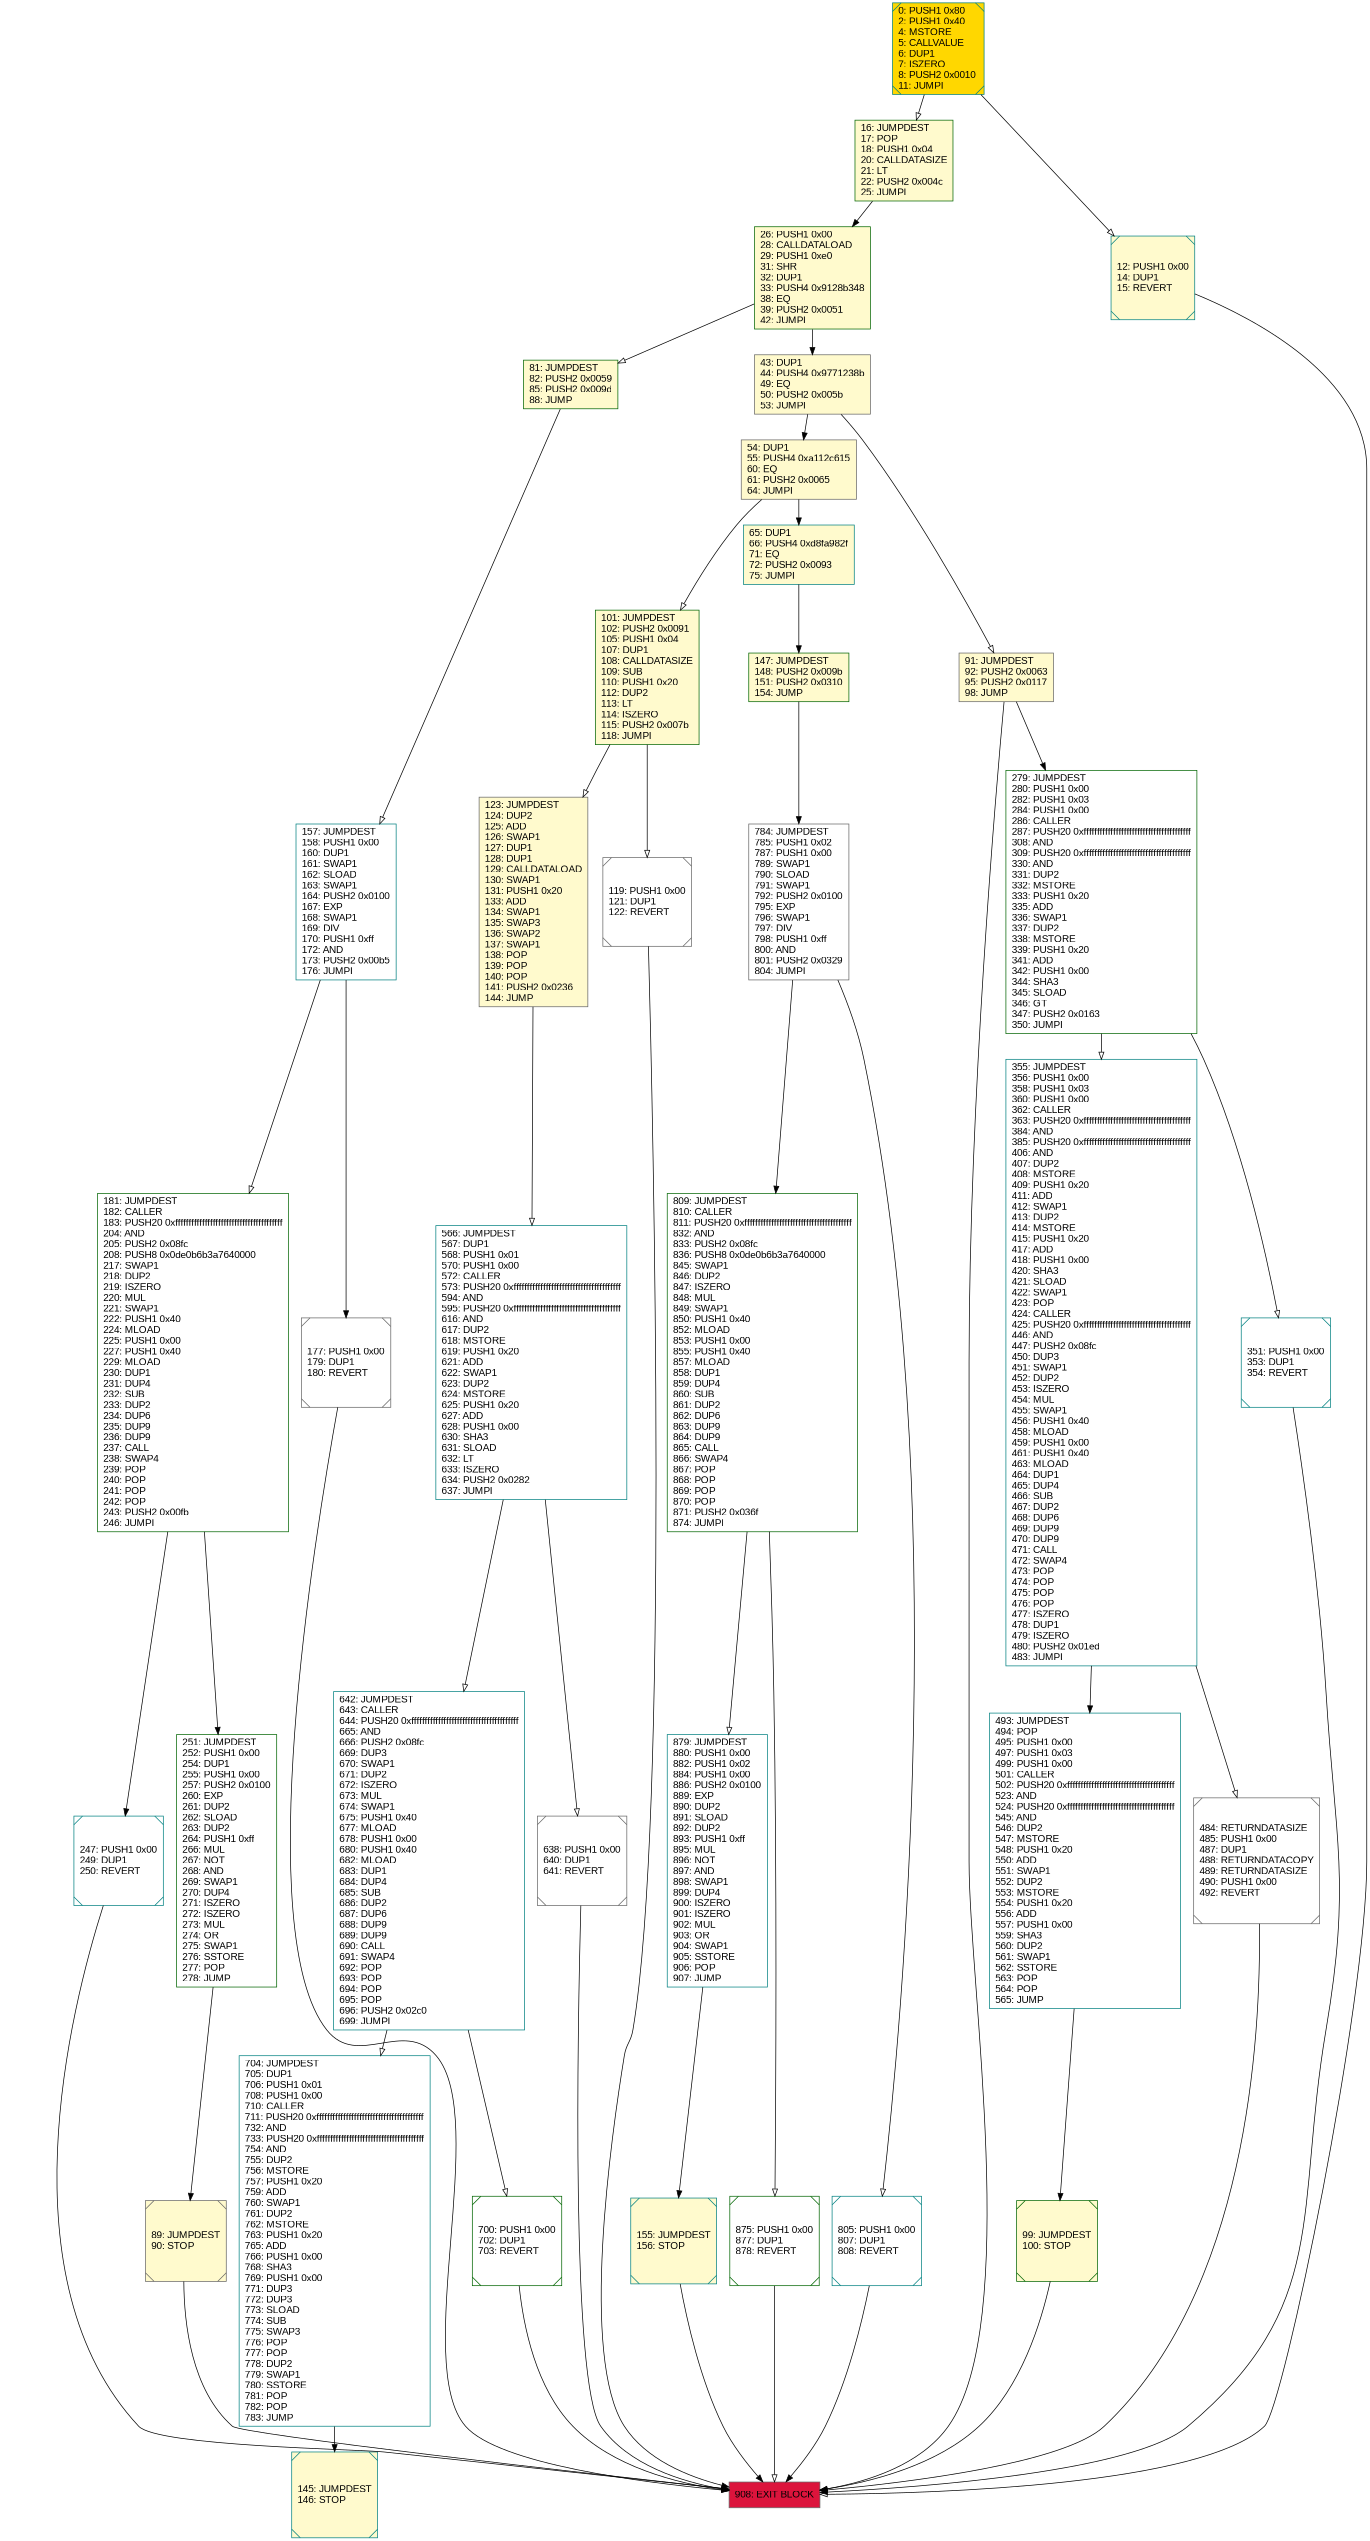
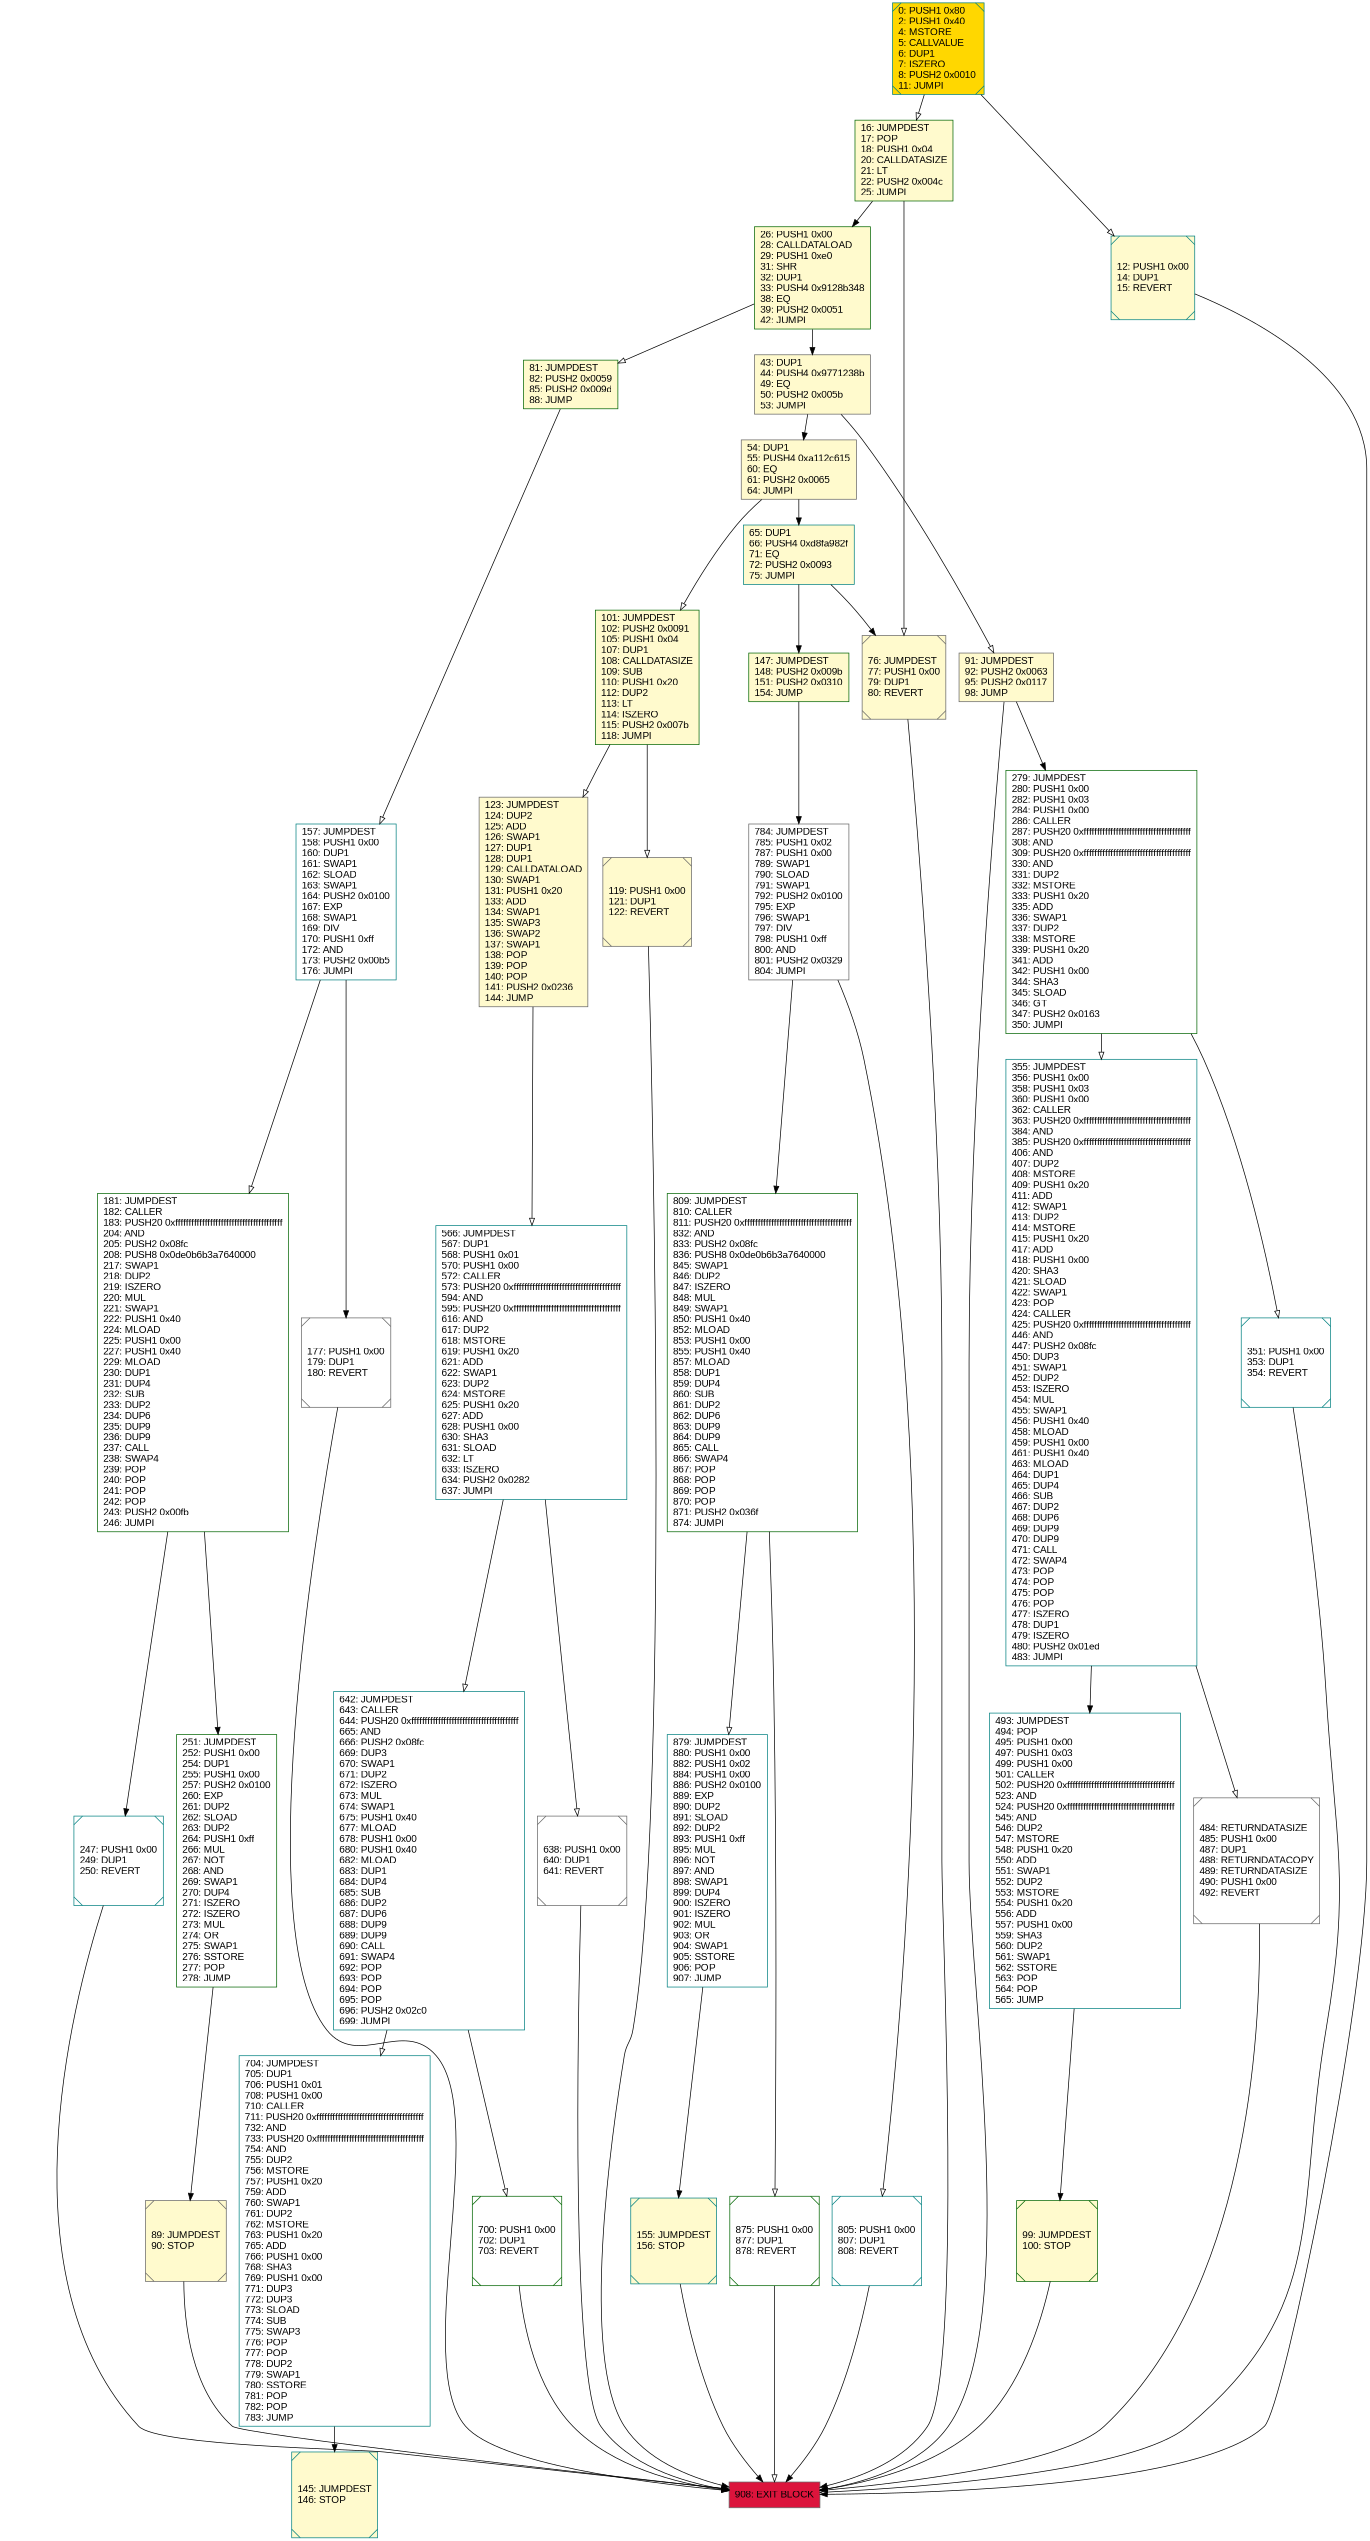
node "76: JUMPDEST 77: PUSH1 0x00 79: DUP1 80: REVERT": added
node "119: PUSH1 0x00 121: DUP1 122: REVERT": fillcolor white -> lemonchiffon
edge "12: PUSH1 0x00 14: DUP1 15: REVERT" -> "908: EXIT BLOCK": arrowhead onormal -> normal
edge "351: PUSH1 0x00 353: DUP1 354: REVERT" -> "908: EXIT BLOCK": arrowhead normal -> onormal
